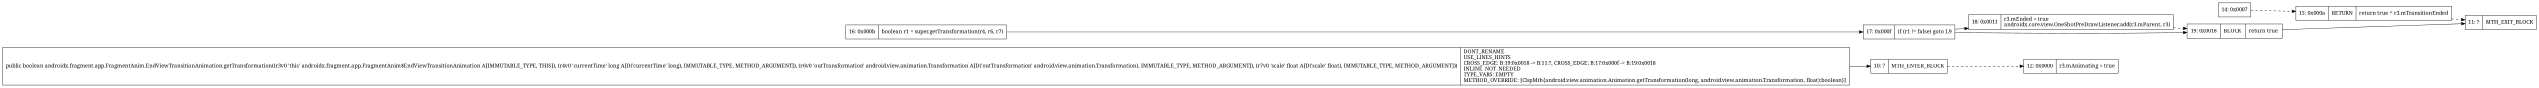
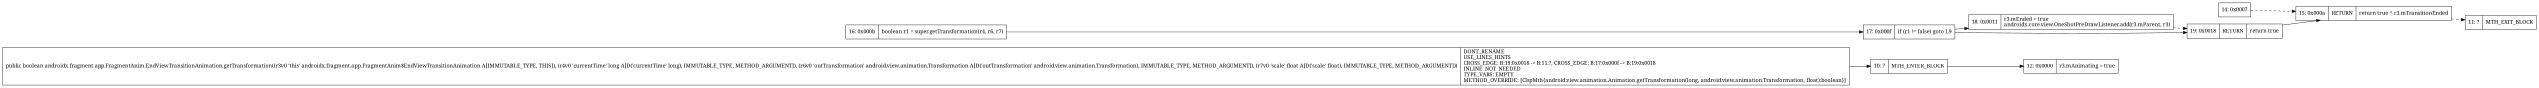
edge "19: 0x0018" -> "11: ?": now "19: 0x0018" -> "15: 0x000a"
node "19: 0x0018": text "BLOCK" -> "RETURN"
edge "10: ?" -> "12: 0x0000": style dashed -> solid
